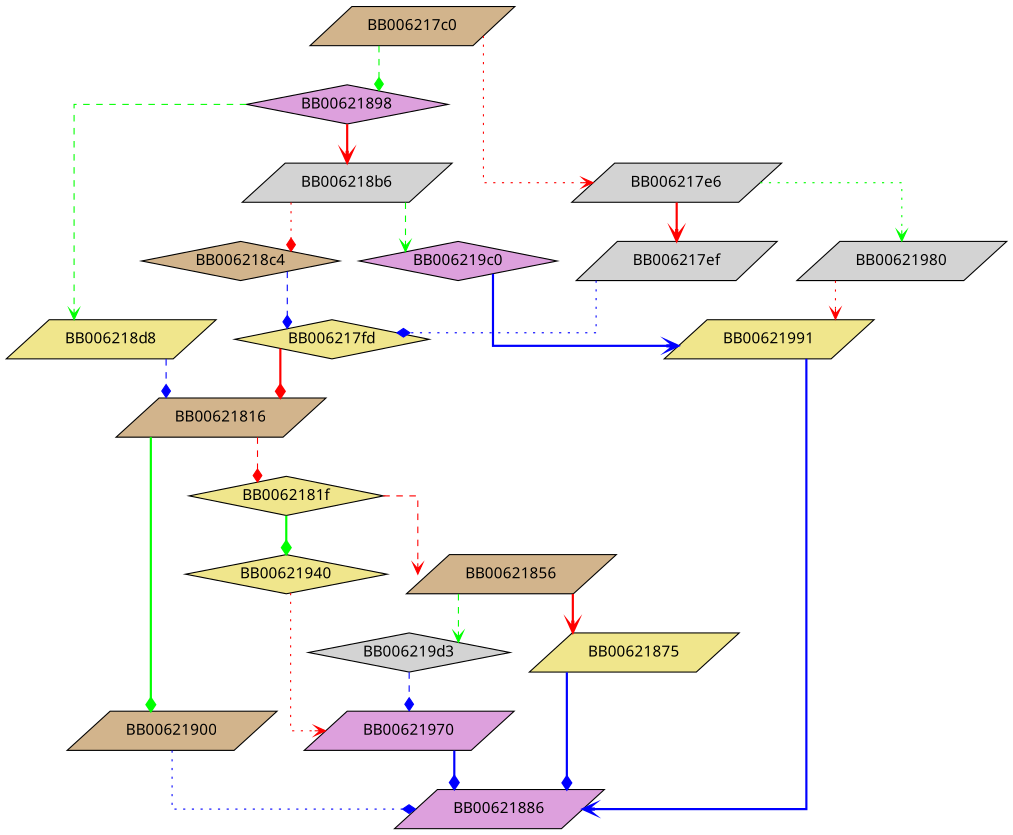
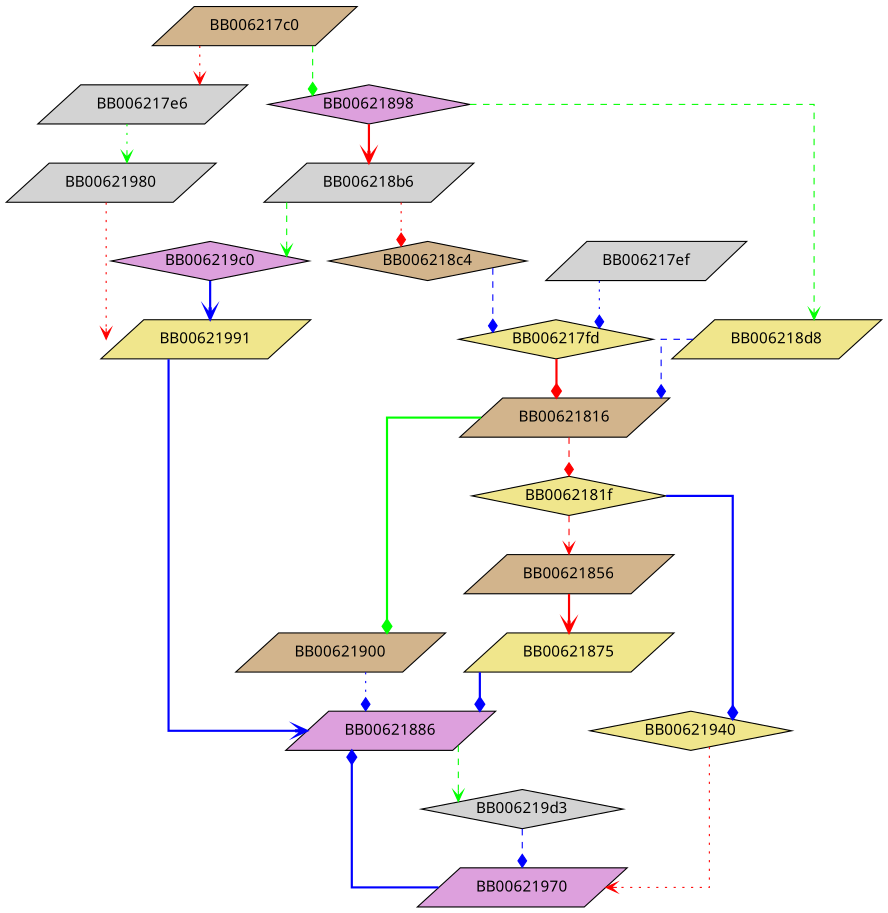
edge "BB006217e6" -> "BB006217ef": removed
edge "BB0062181f" -> "BB00621940": color green -> blue
edge "BB00621856" -> "BB006219d3": now "BB00621886" -> "BB006219d3"
